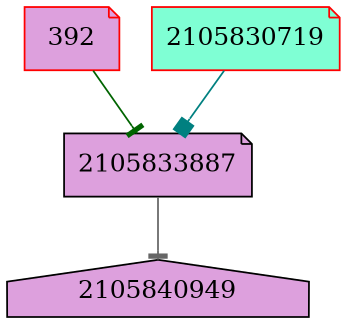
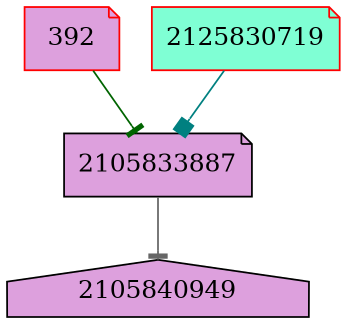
node "2105830719": label "2105830719" -> "2125830719"
